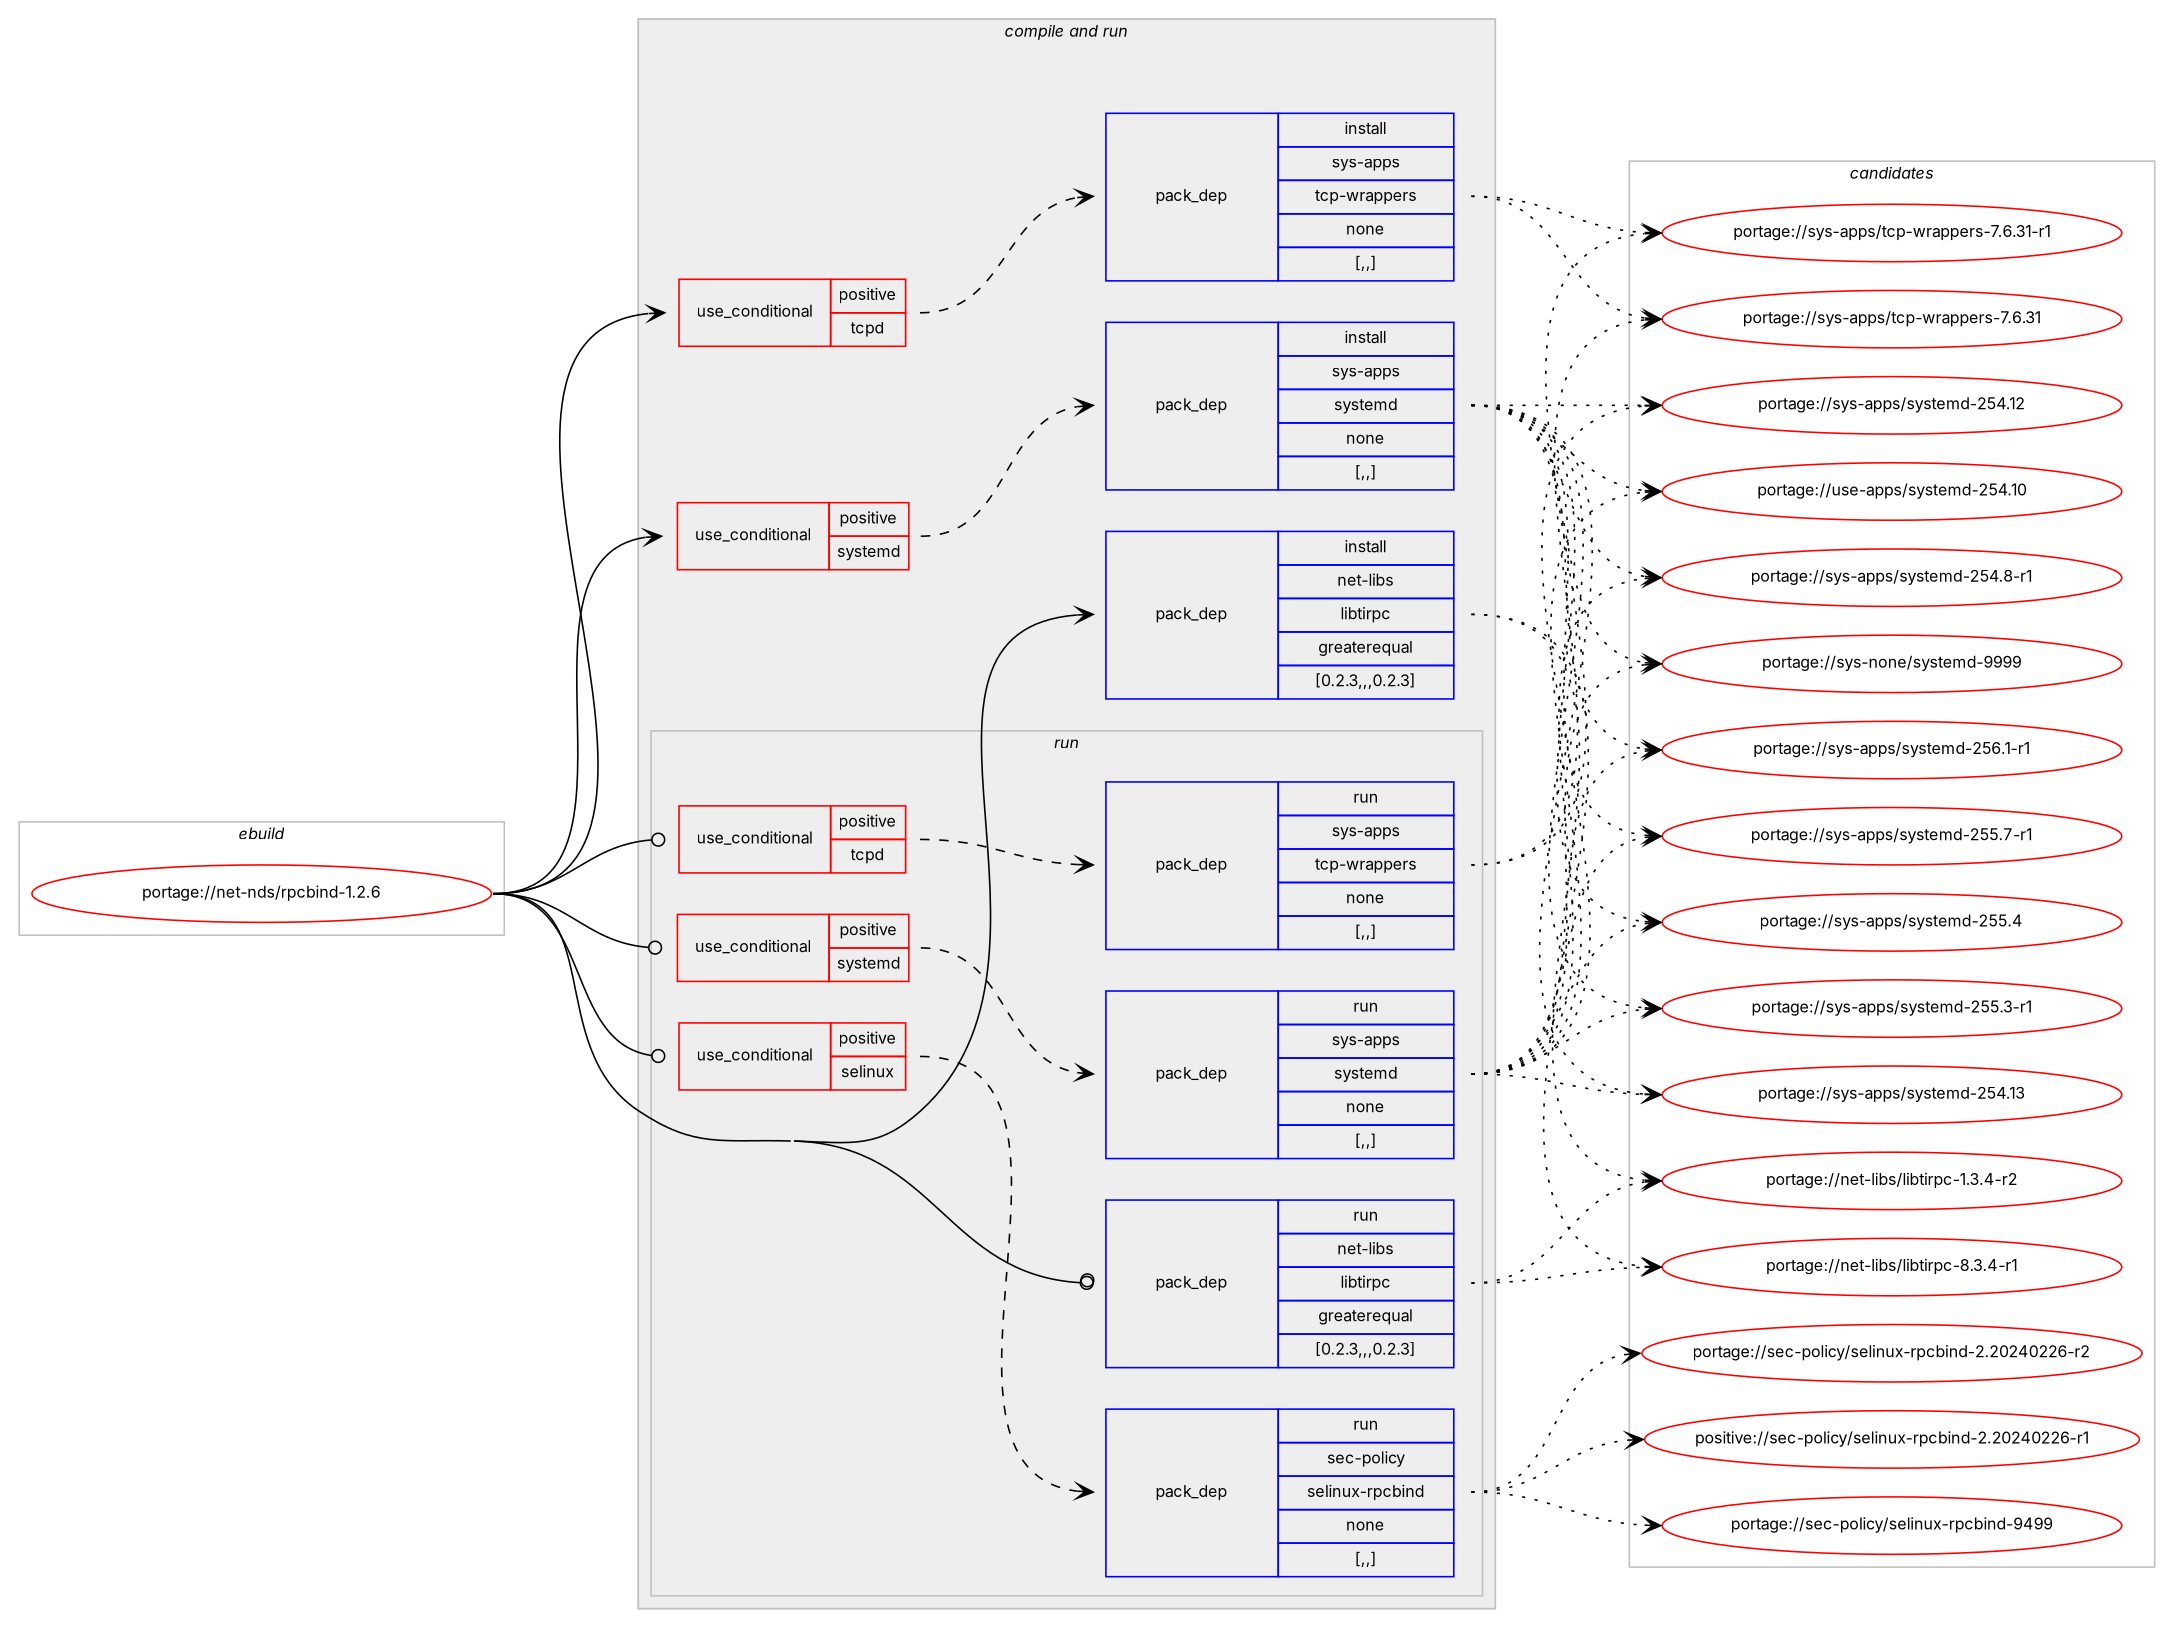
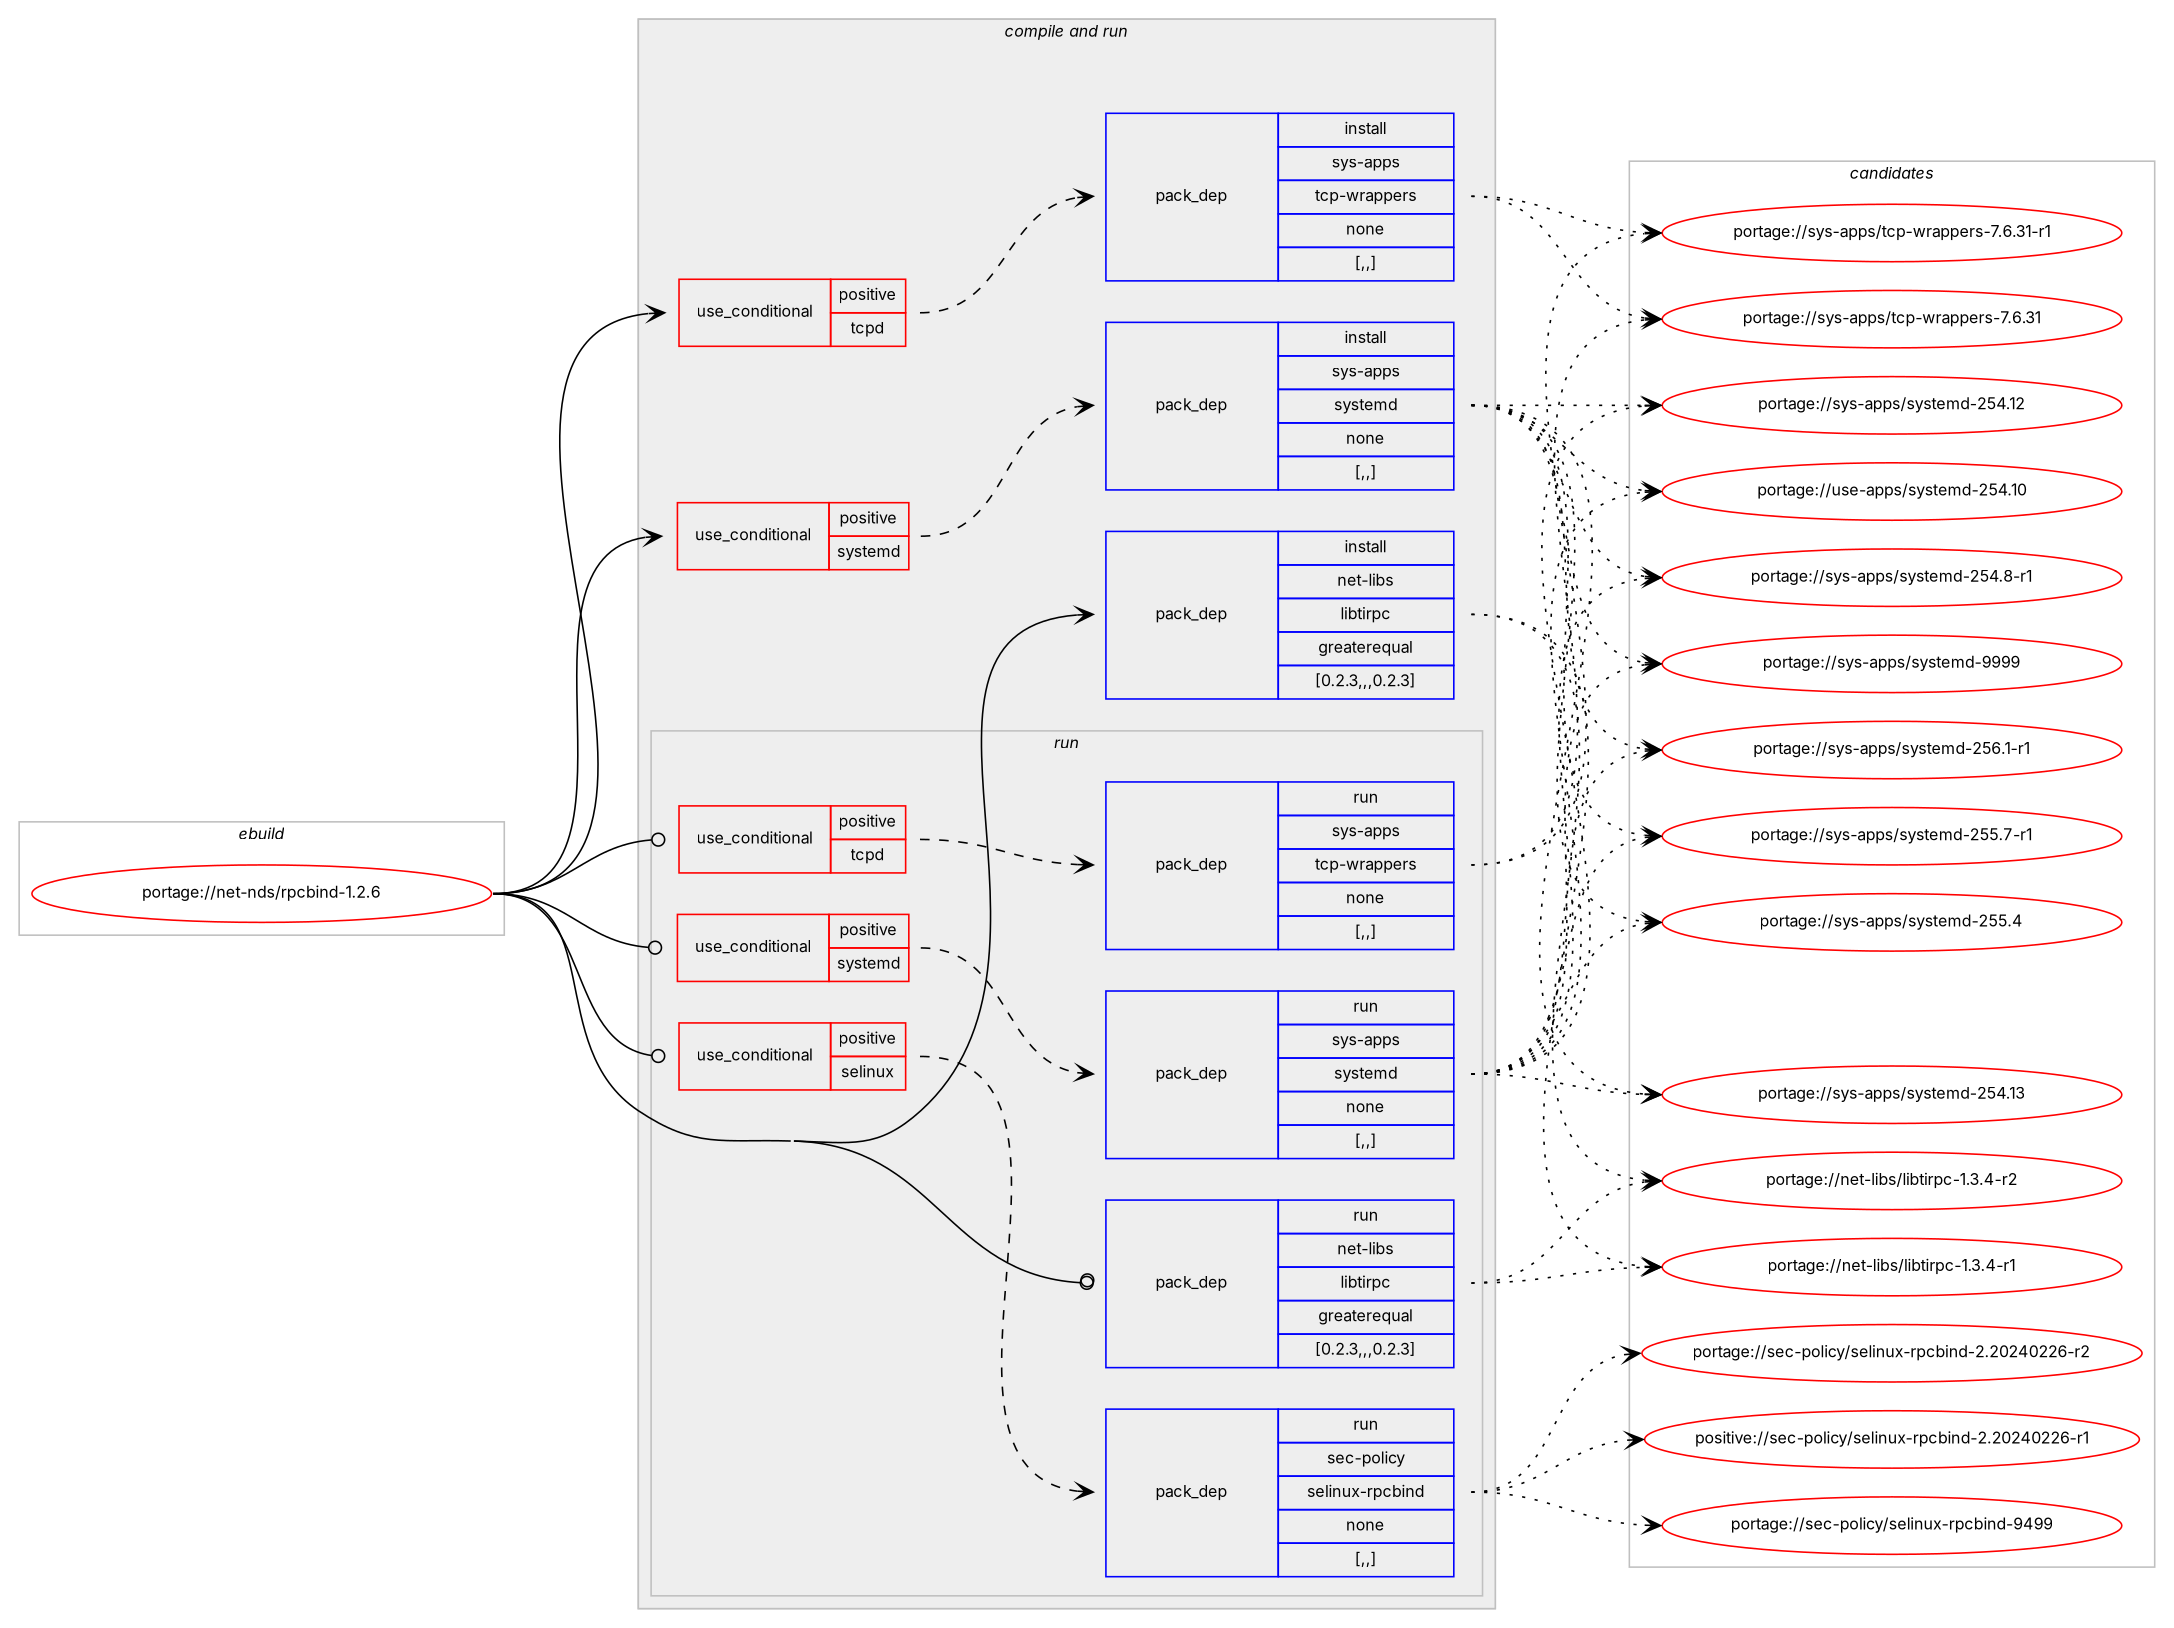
node "portage://sys-none/systemd-9999": label "portage://sys-none/systemd-9999" -> "portage://sys-apps/systemd-9999"
node "portage://sys-apps/systemd-255.3-r1": removed
node "portage://net-libs/libtirpc-8.3.4-r1": label "portage://net-libs/libtirpc-8.3.4-r1" -> "portage://net-libs/libtirpc-1.3.4-r1"
